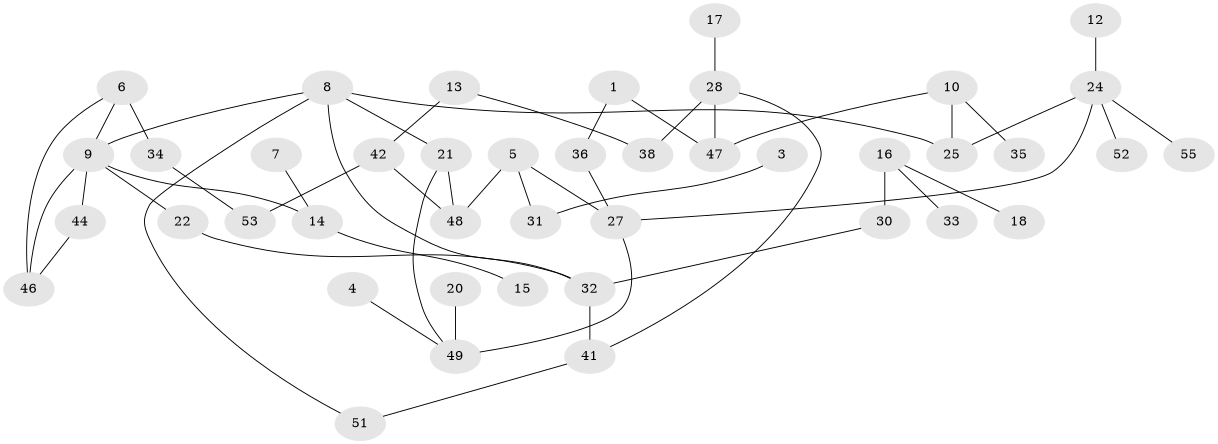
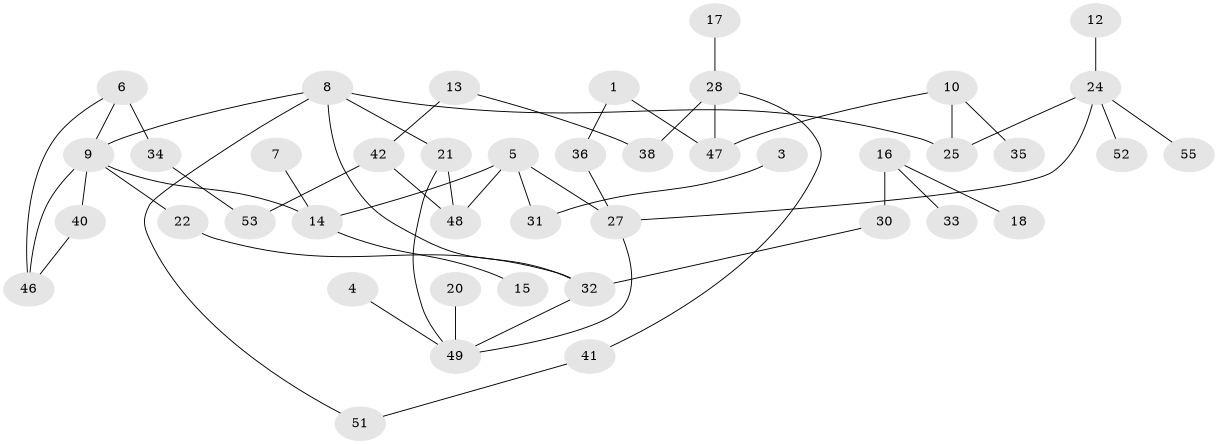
edge "5" -- "14": added
node "44": label "44" -> "40"
edge "32" -- "41": now "32" -- "49"
